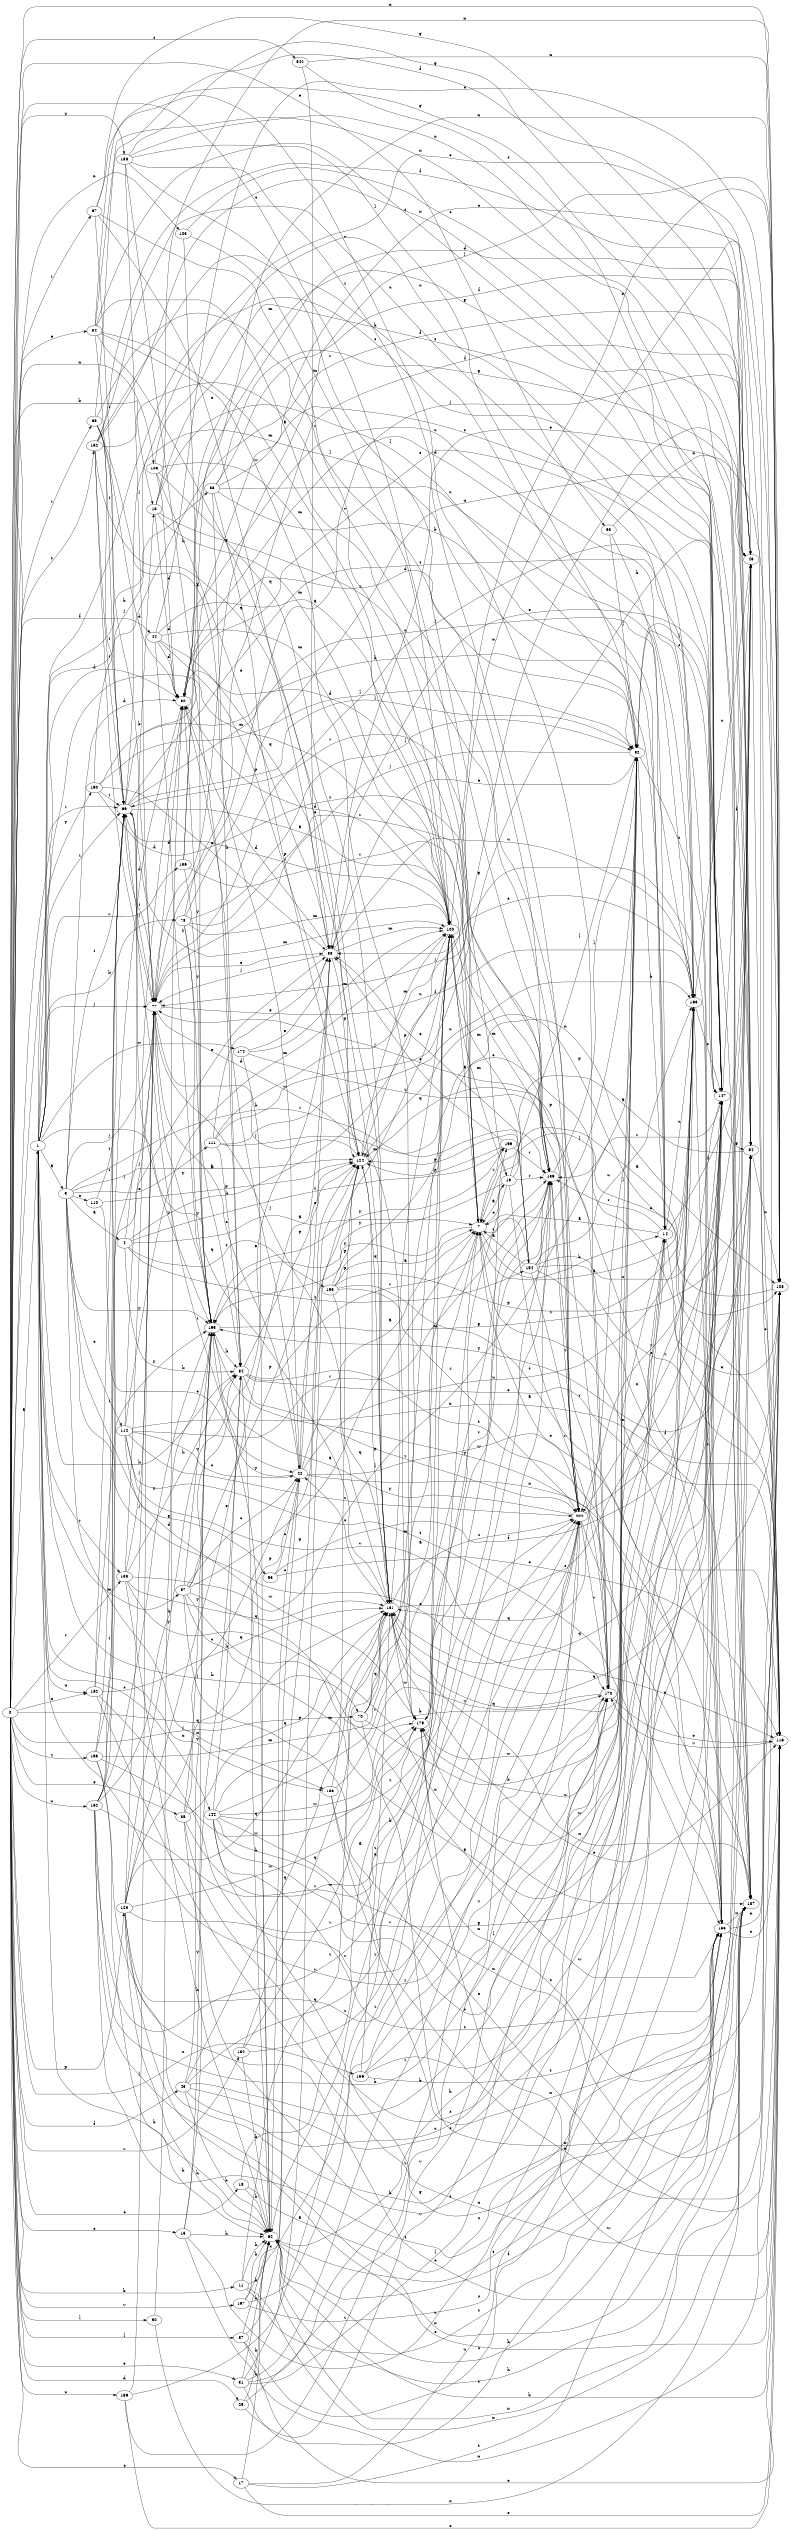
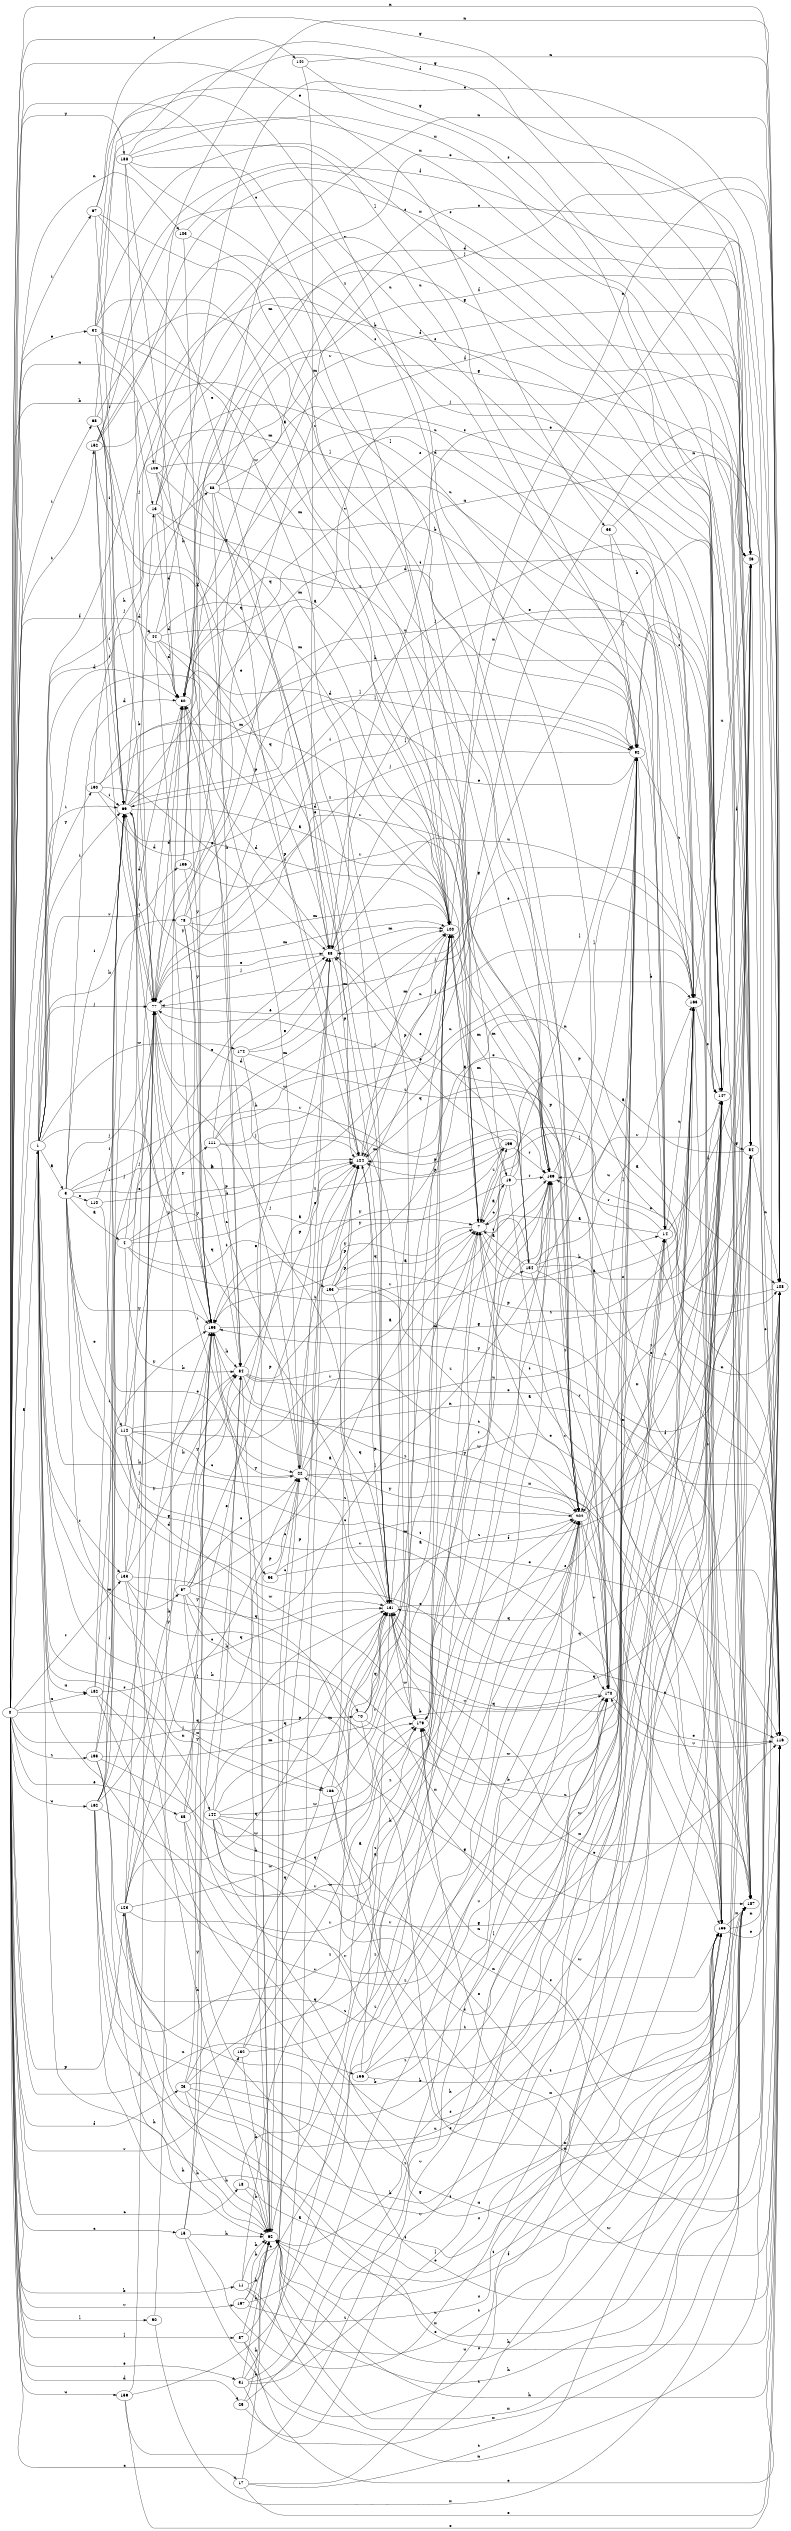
node "542": label "542" -> "142"
